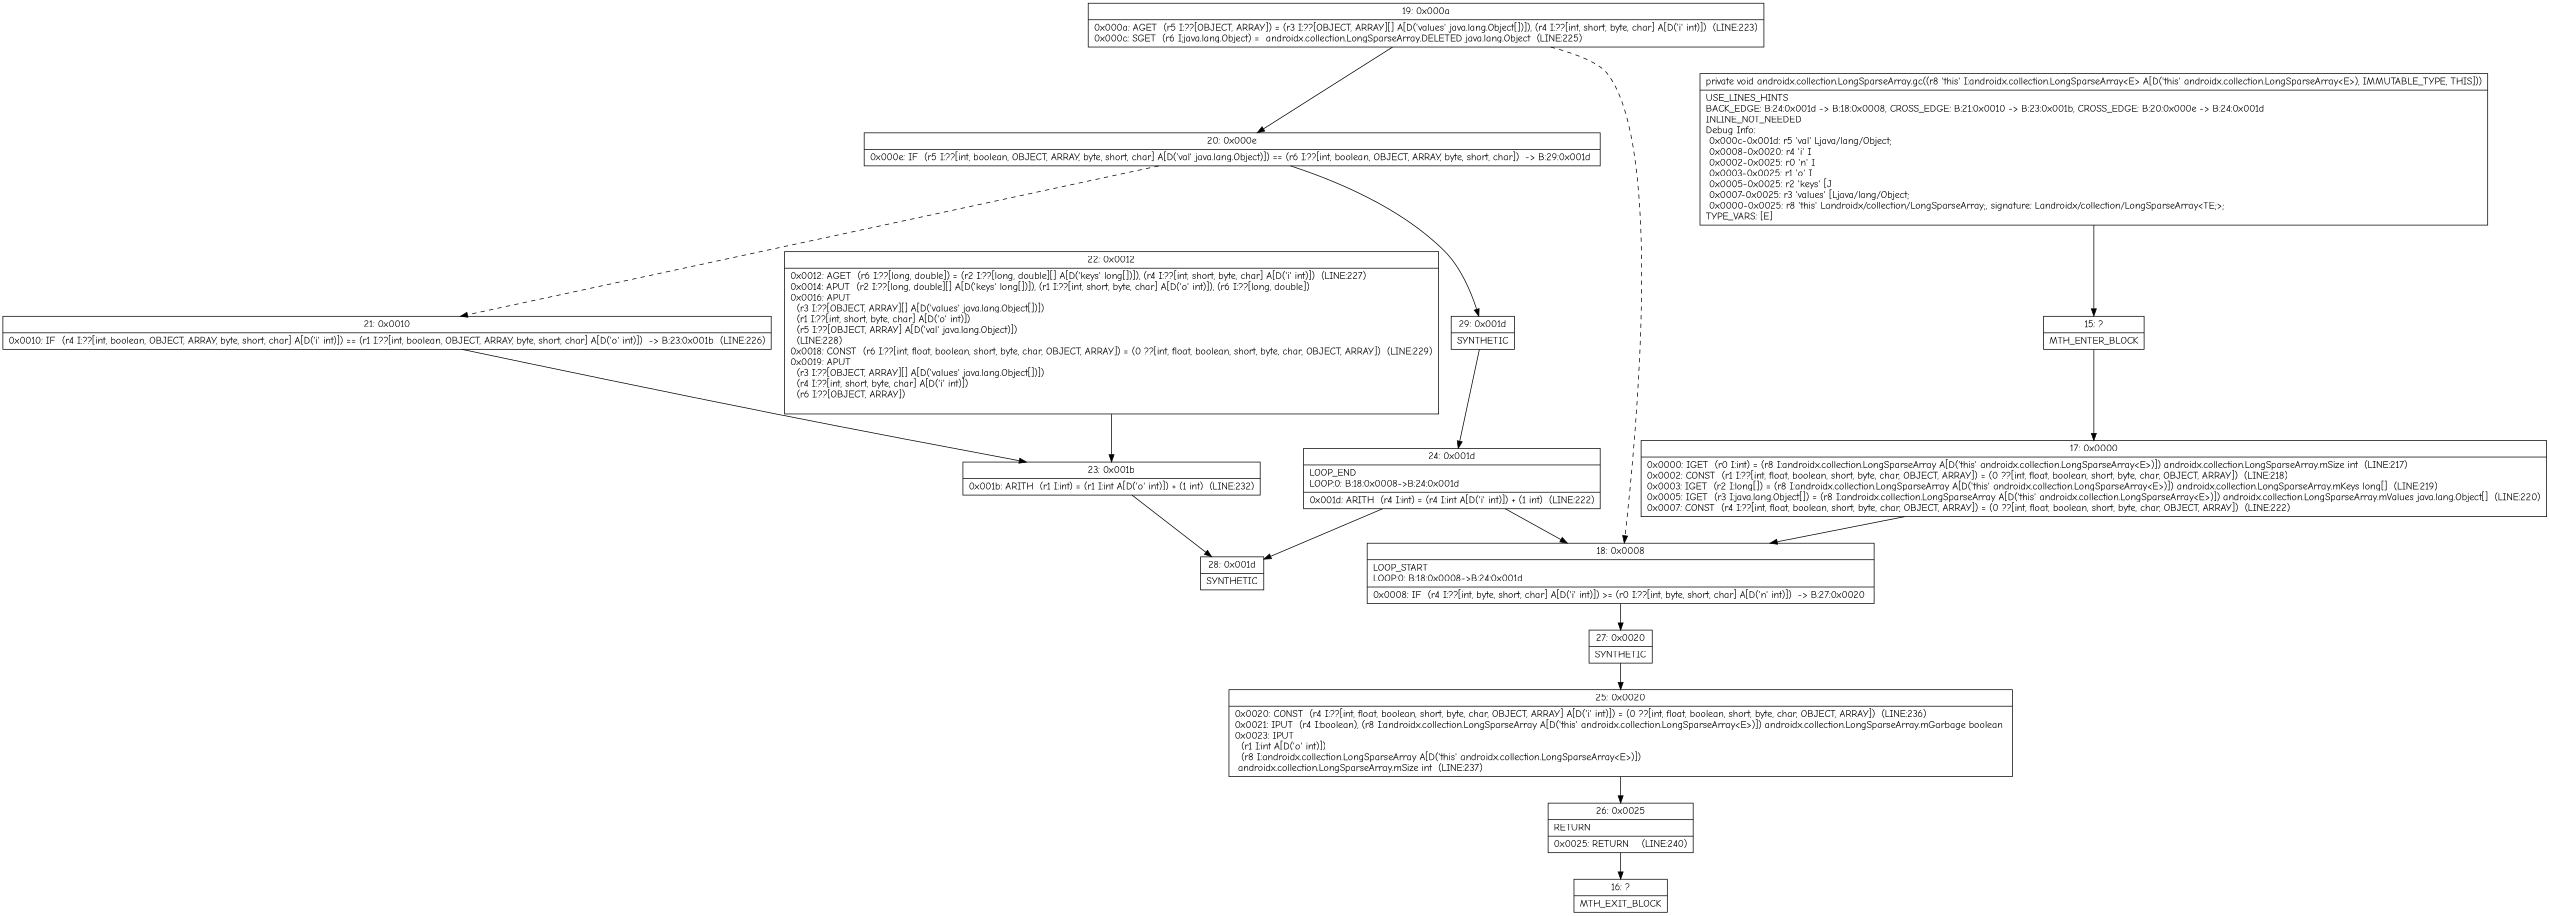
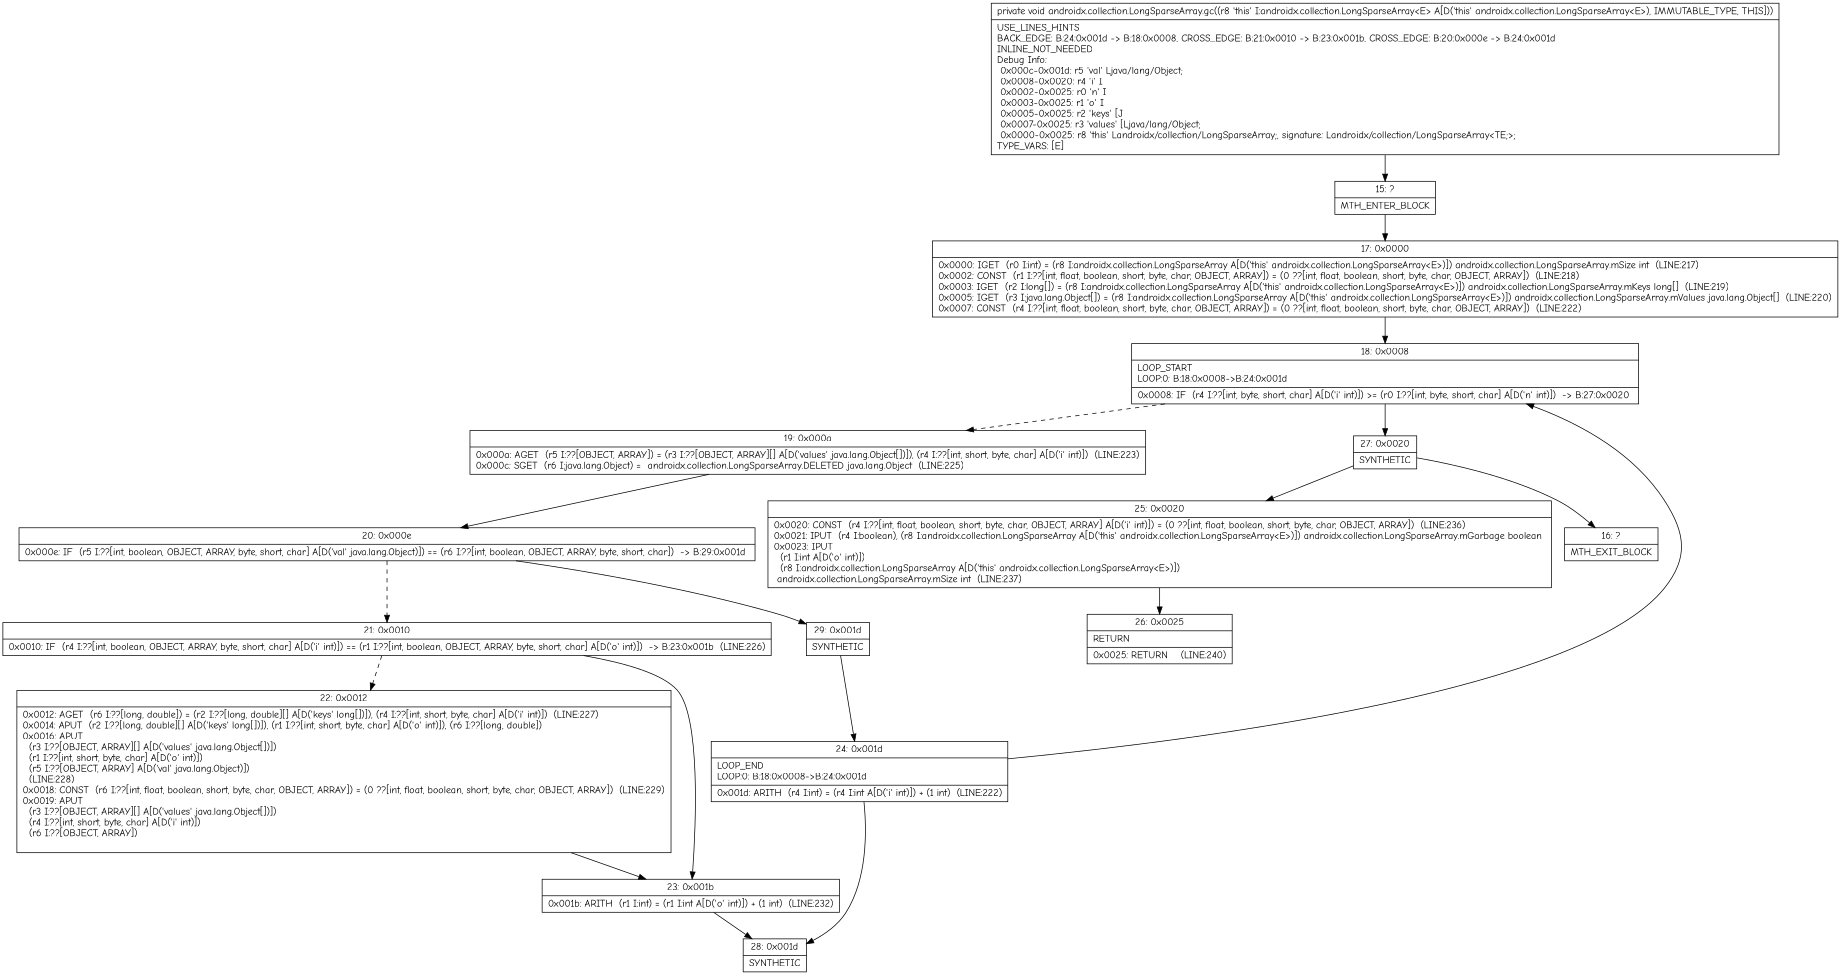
edge "19: 0x000a" -> "18: 0x0008": reversed
edge "21: 0x0010" -> "22: 0x0012": added
edge "26: 0x0025" -> "16: ?": now "27: 0x0020" -> "16: ?"
